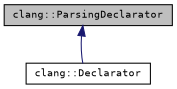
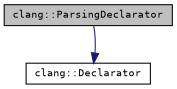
edge "clang::Declarator" -> "clang::ParsingDeclarator": reversed
